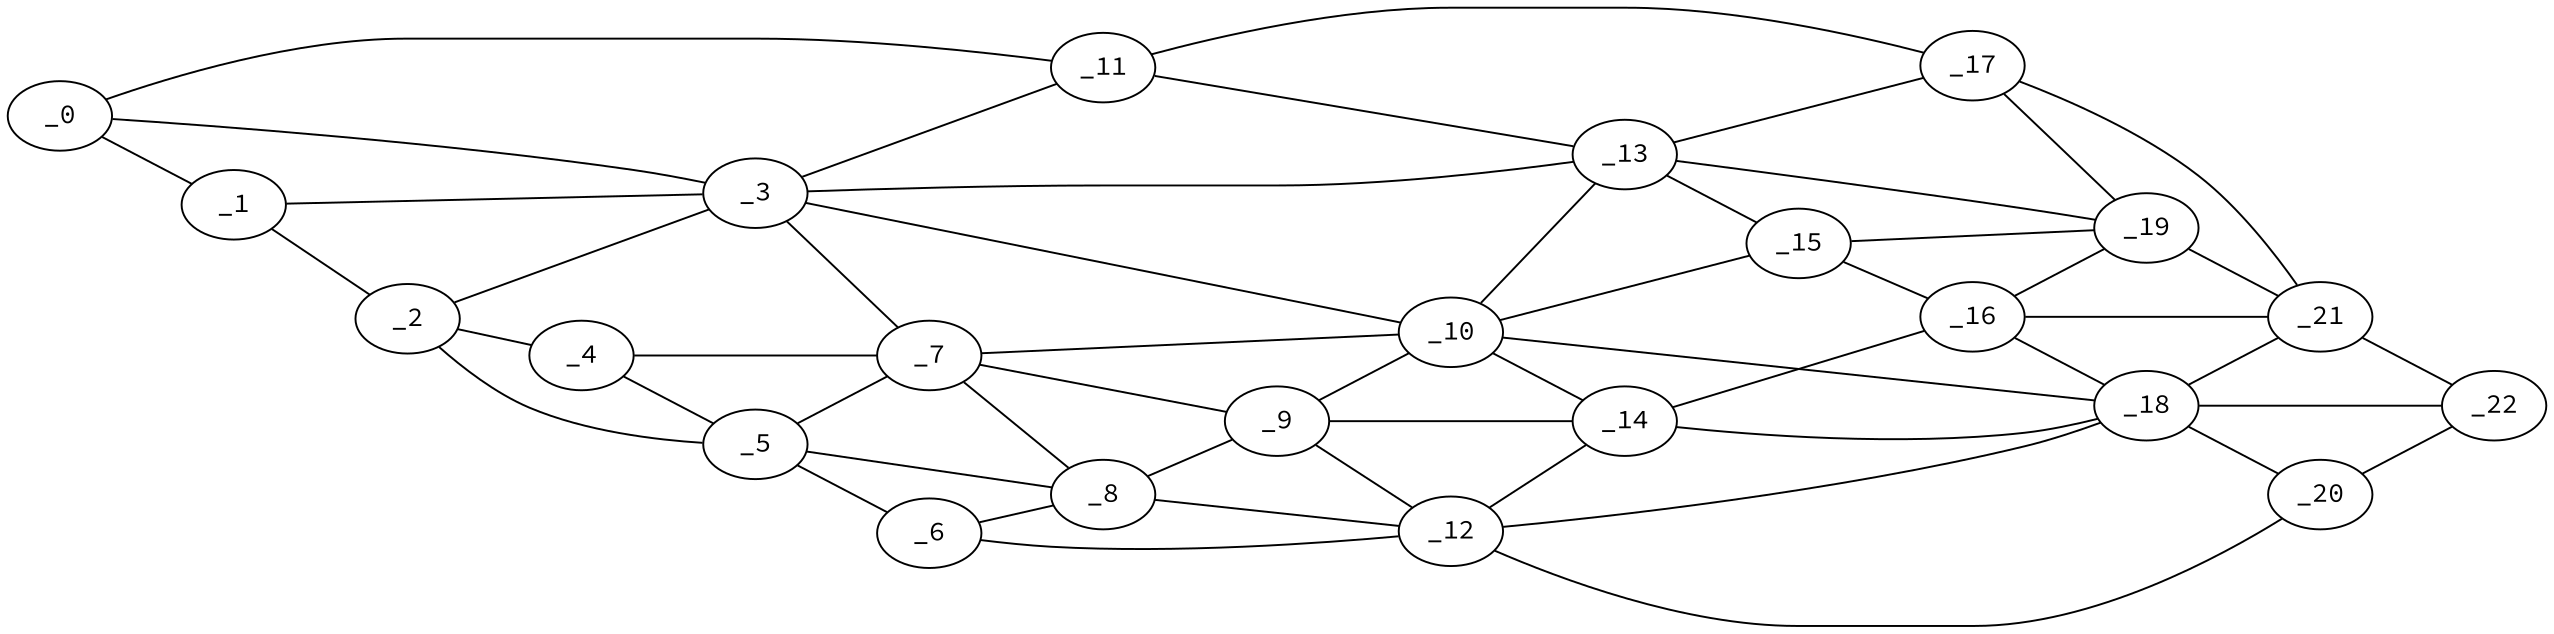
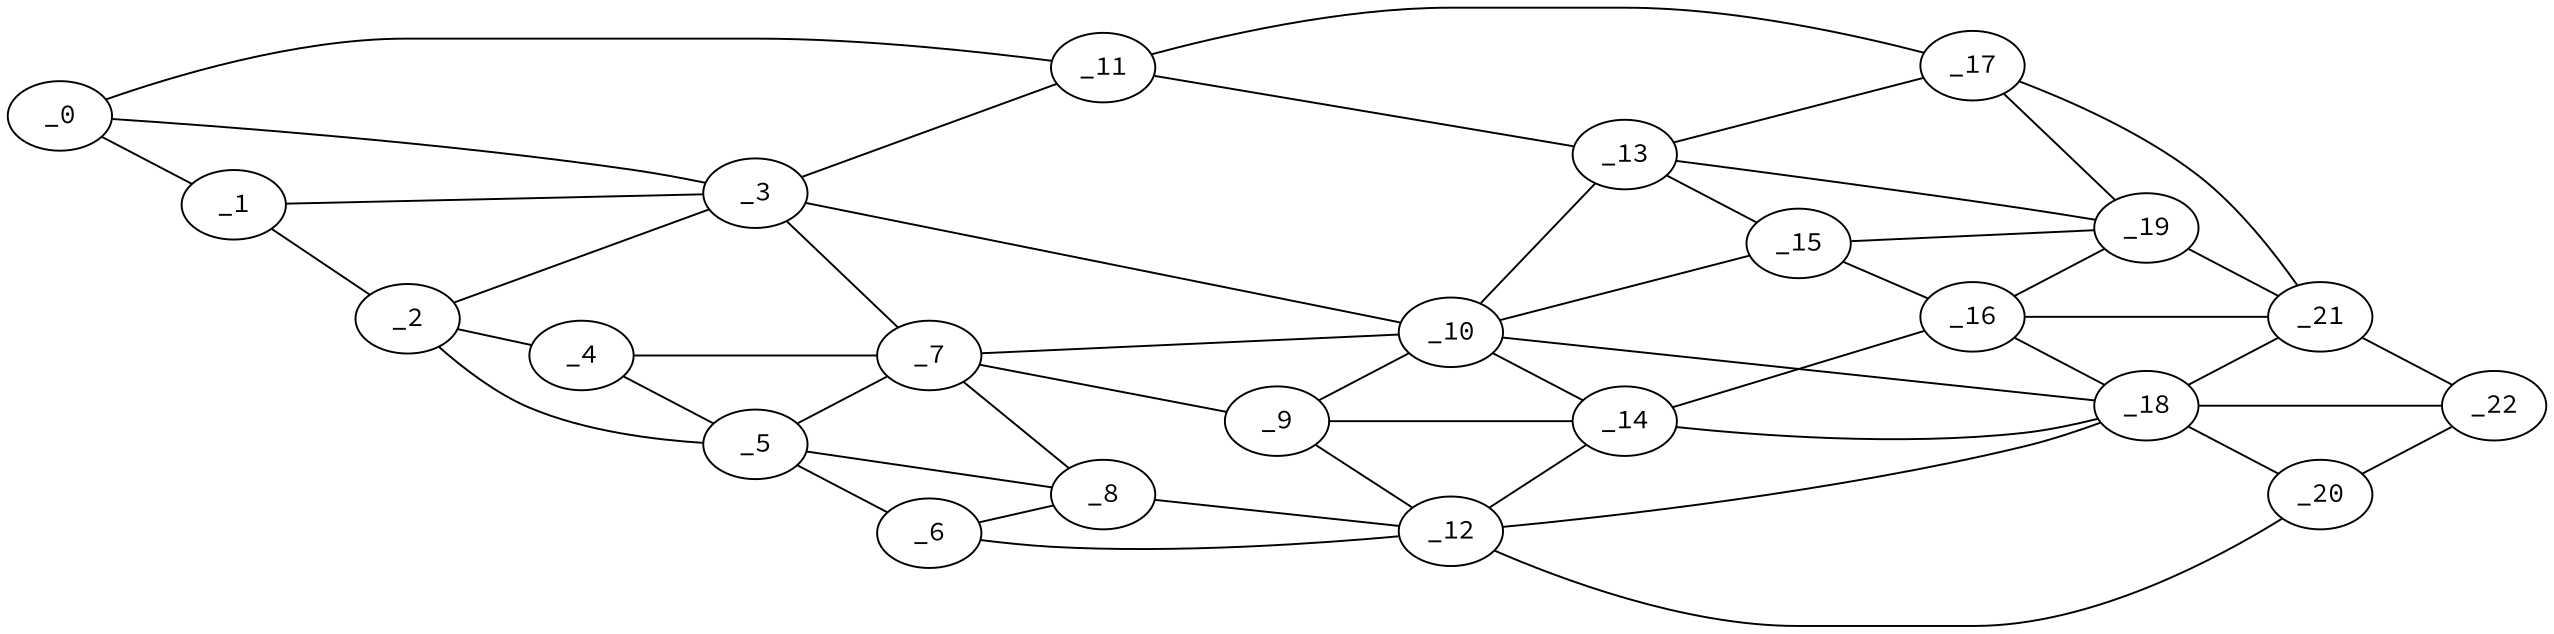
edge "_13" -- "_3": removed
edge "_9" -- "_8": removed
